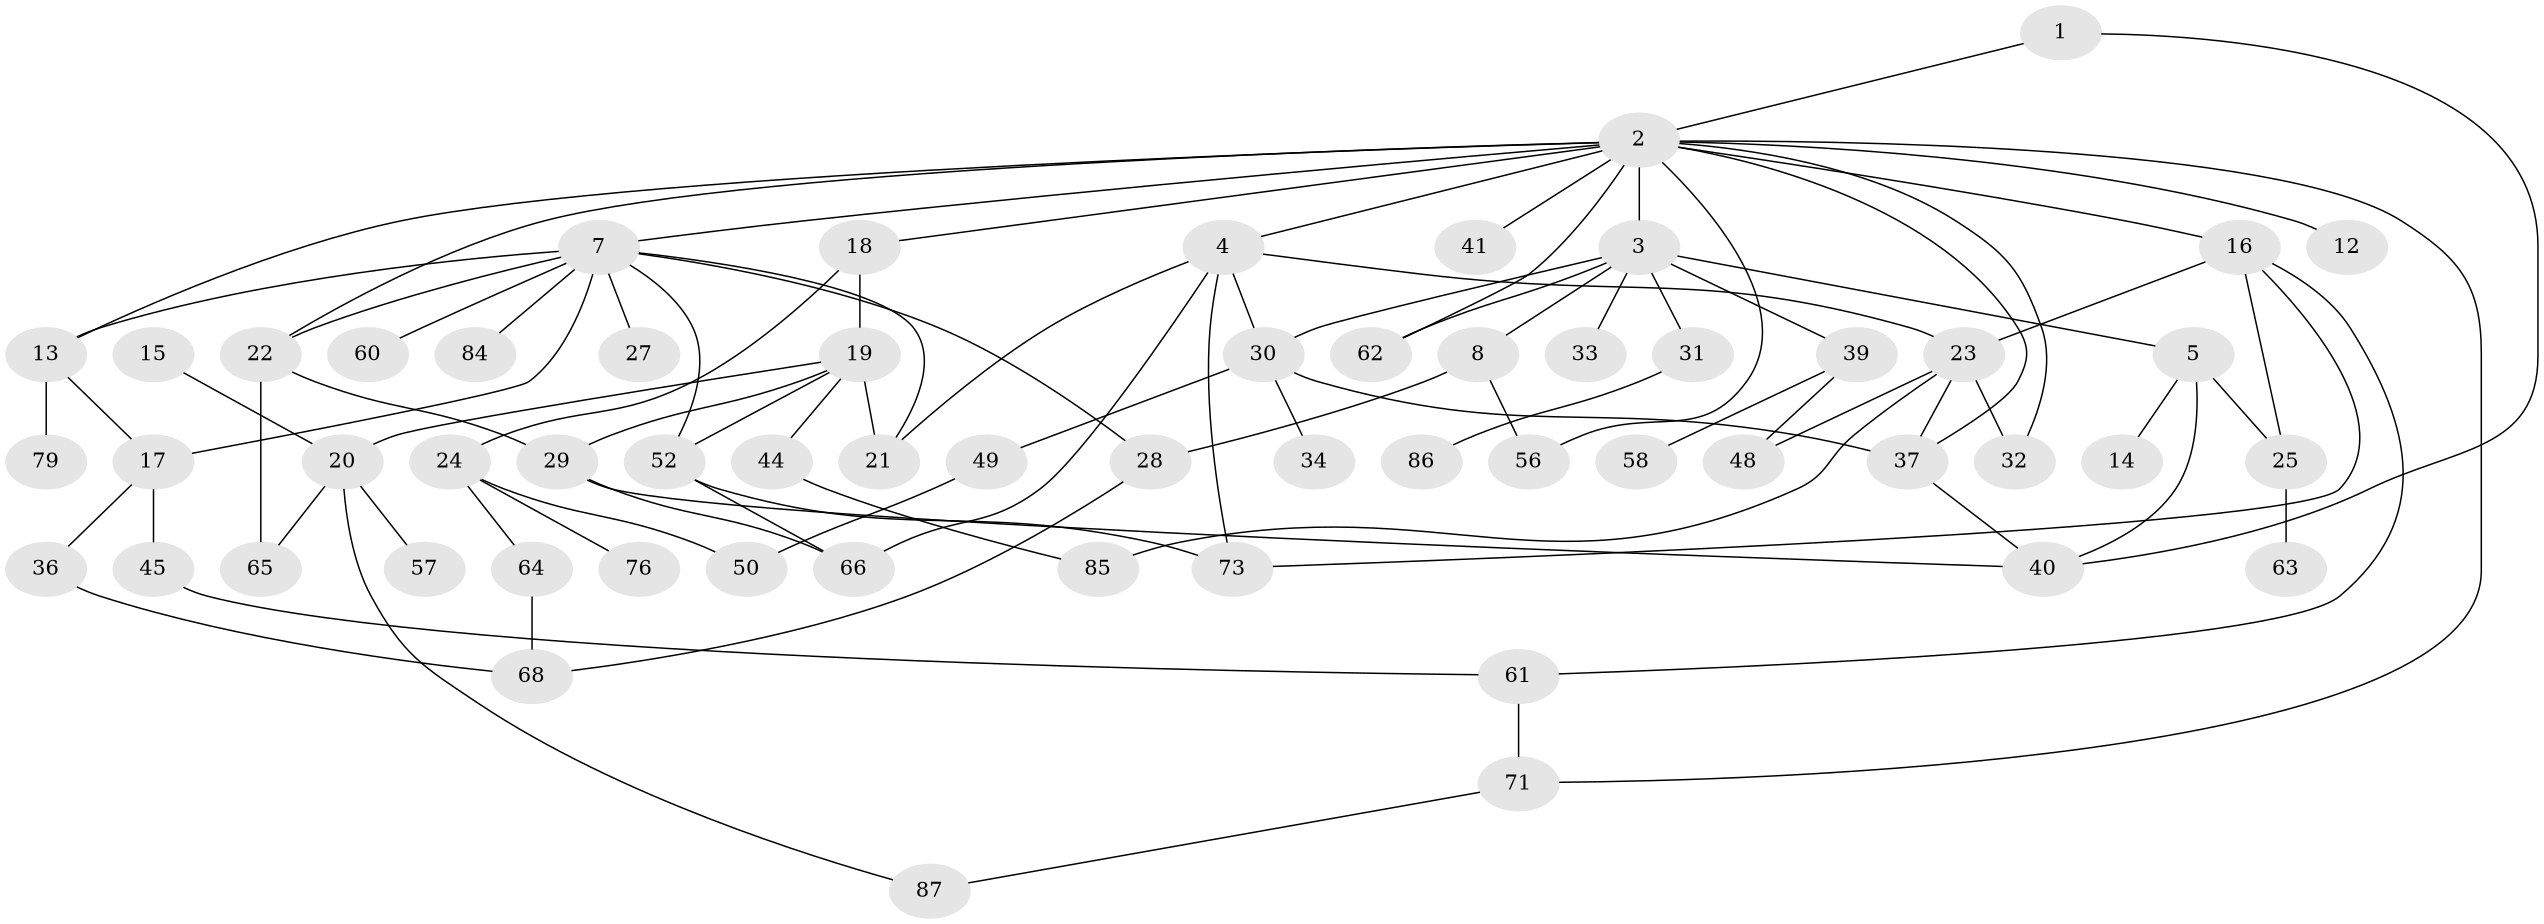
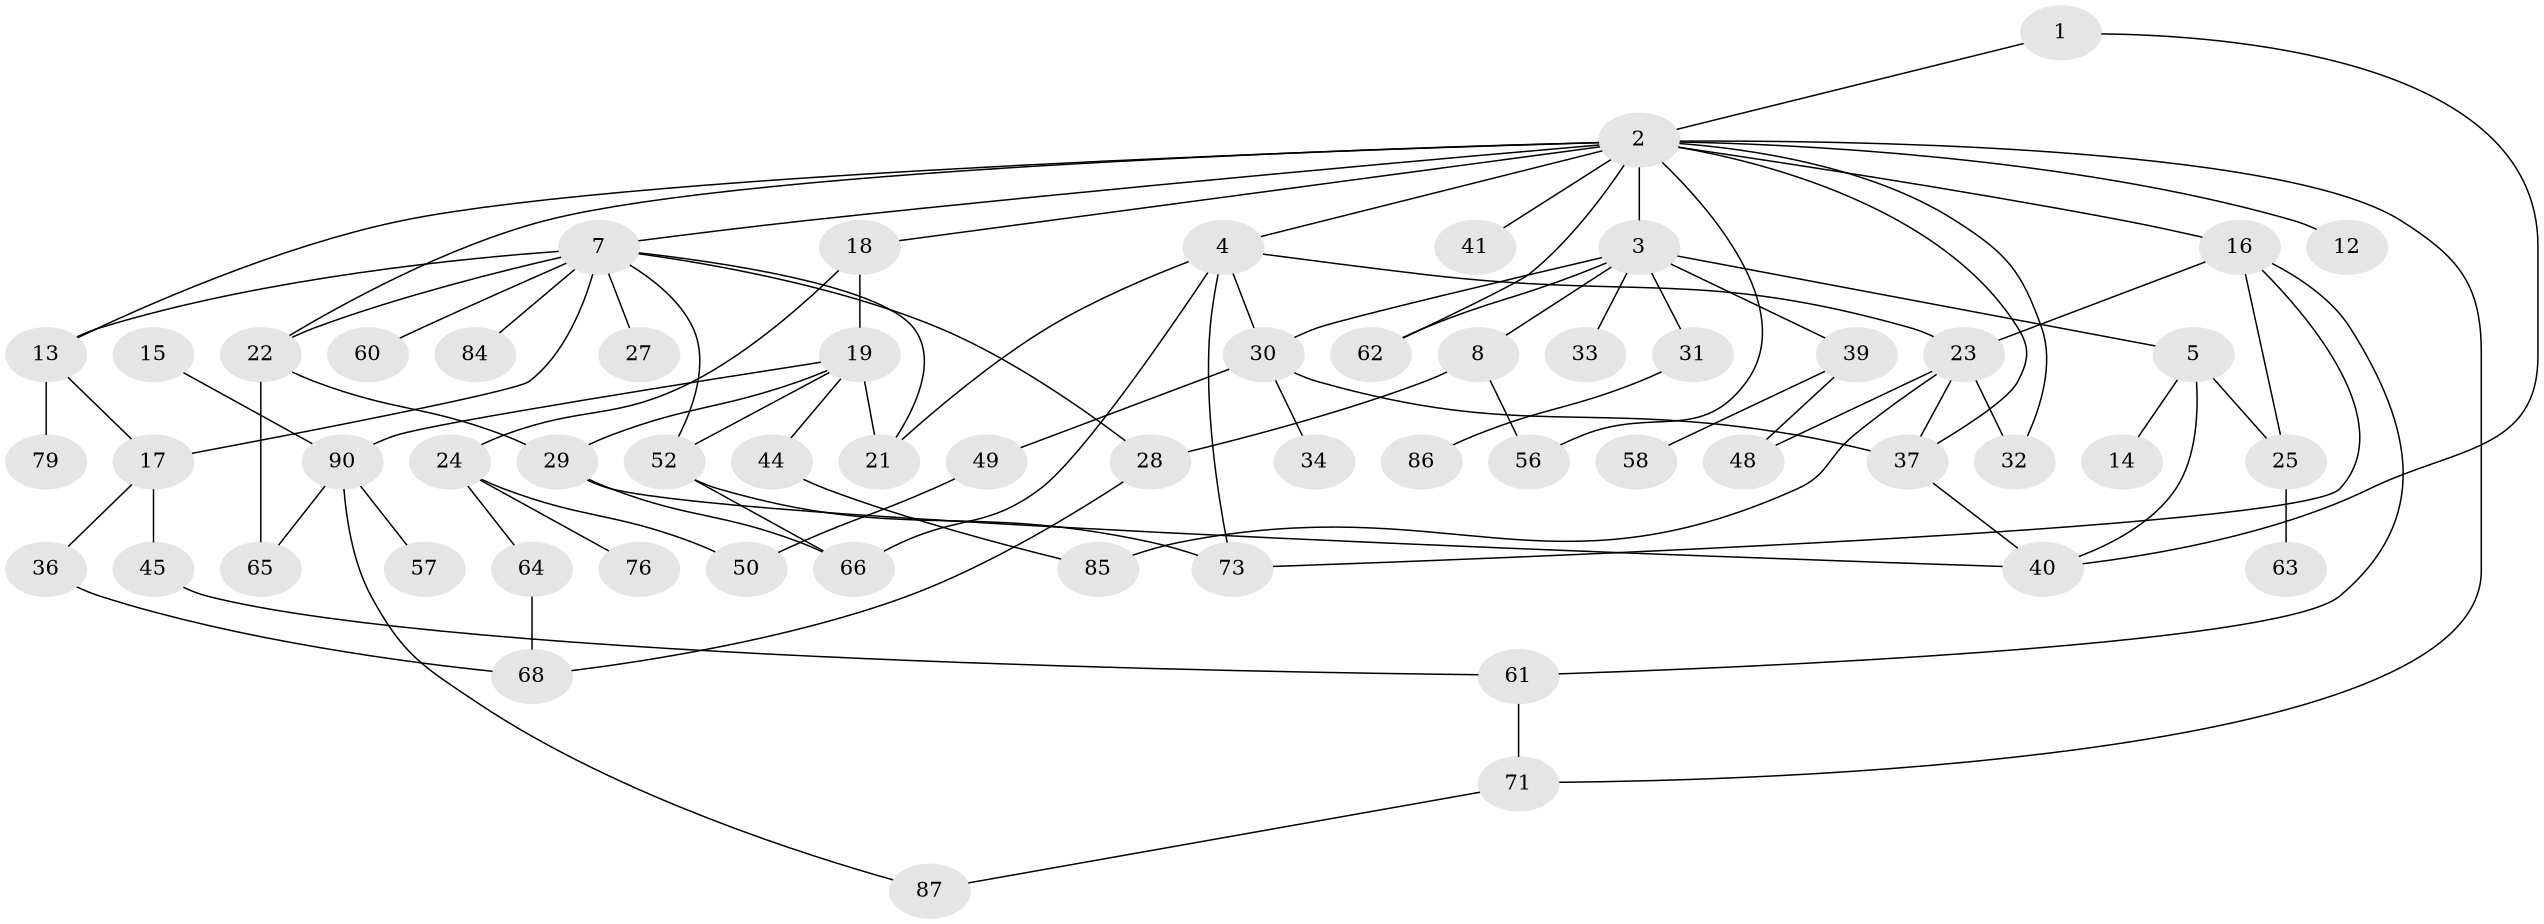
node "20": label "20" -> "90"
